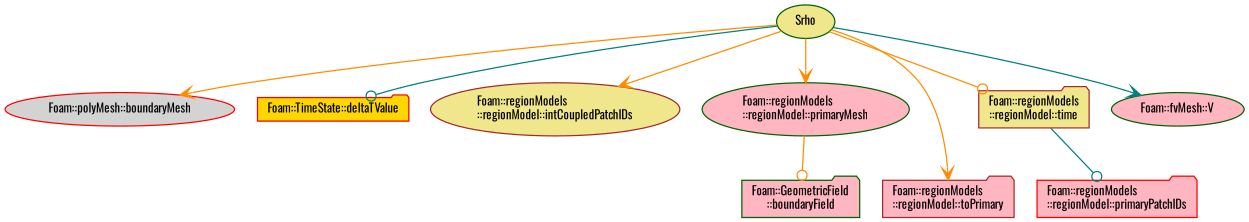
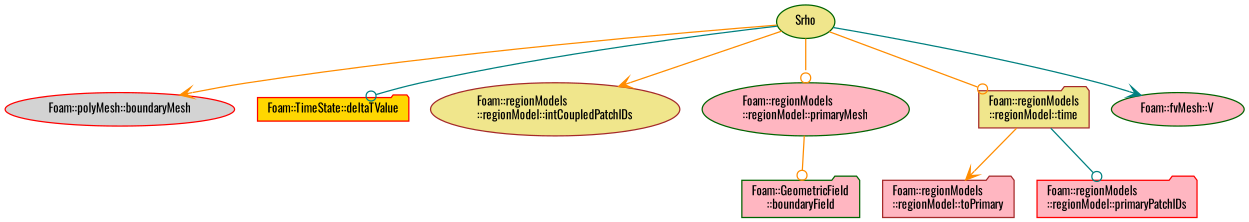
edge "Srho" -> "Foam::regionModels ::regionModel::primaryMesh": arrowhead vee -> odot
edge "Srho" -> "Foam::regionModels ::regionModel::toPrimary": now "Foam::regionModels ::regionModel::time" -> "Foam::regionModels ::regionModel::toPrimary"
